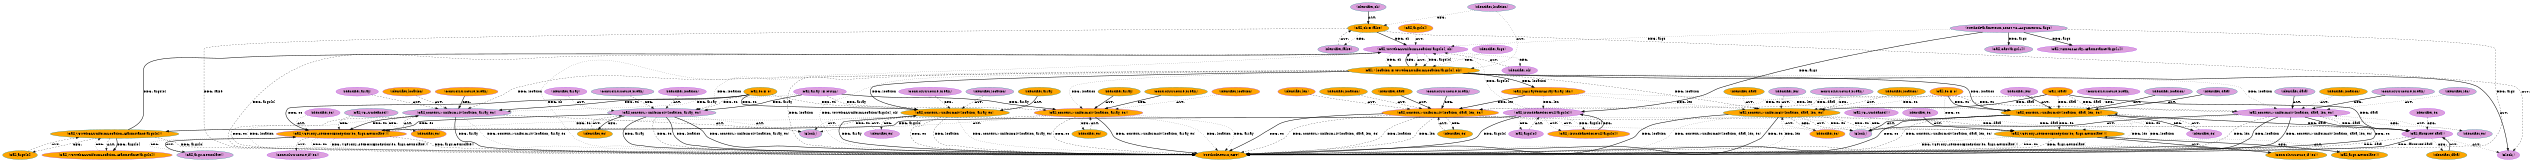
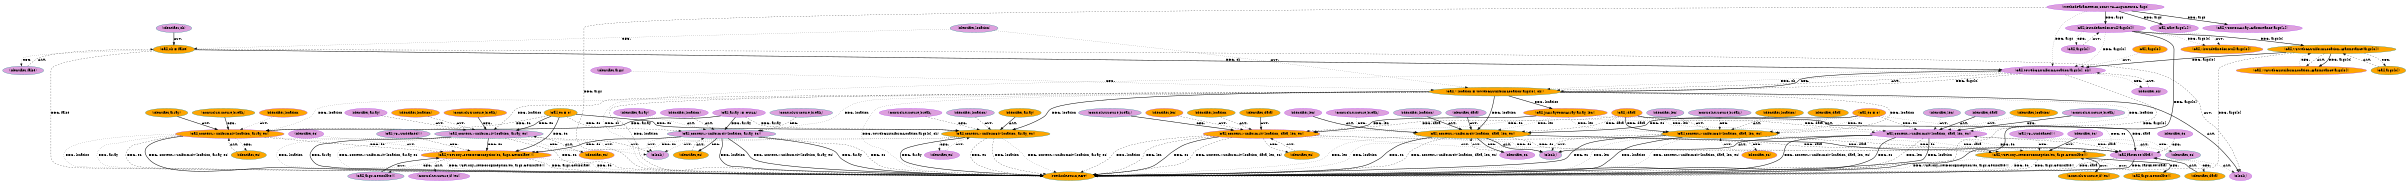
node "(MethodParameterIn,const v8::Arguments& args)": color teal -> purple
node "(Call,Cast(args[1]))": color teal -> purple
edge "(Call,jsArrayToIntArray(array, len))" -> "(Call,isUndefinedOrNull(args[0]))": now "(Call,jsArrayToIntArray(array, len))" -> "(Call,context->uniform2iv(location, data, len, ec))"
edge "(Call,array != NULL)" -> "(Call,context->uniform1iv(location, array, ec))": removed, label "DDG: array"
edge "(Call,!isUndefinedOrNull(args[0]))" -> "(Call,isUndefinedOrNull(args[0]))": removed, label "CFG:"
